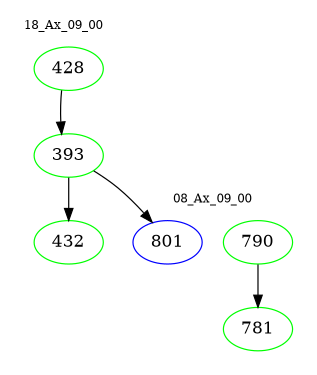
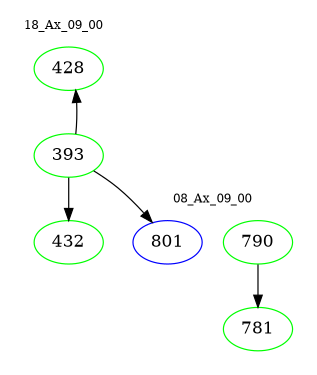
edge "428" -> "393": reversed
